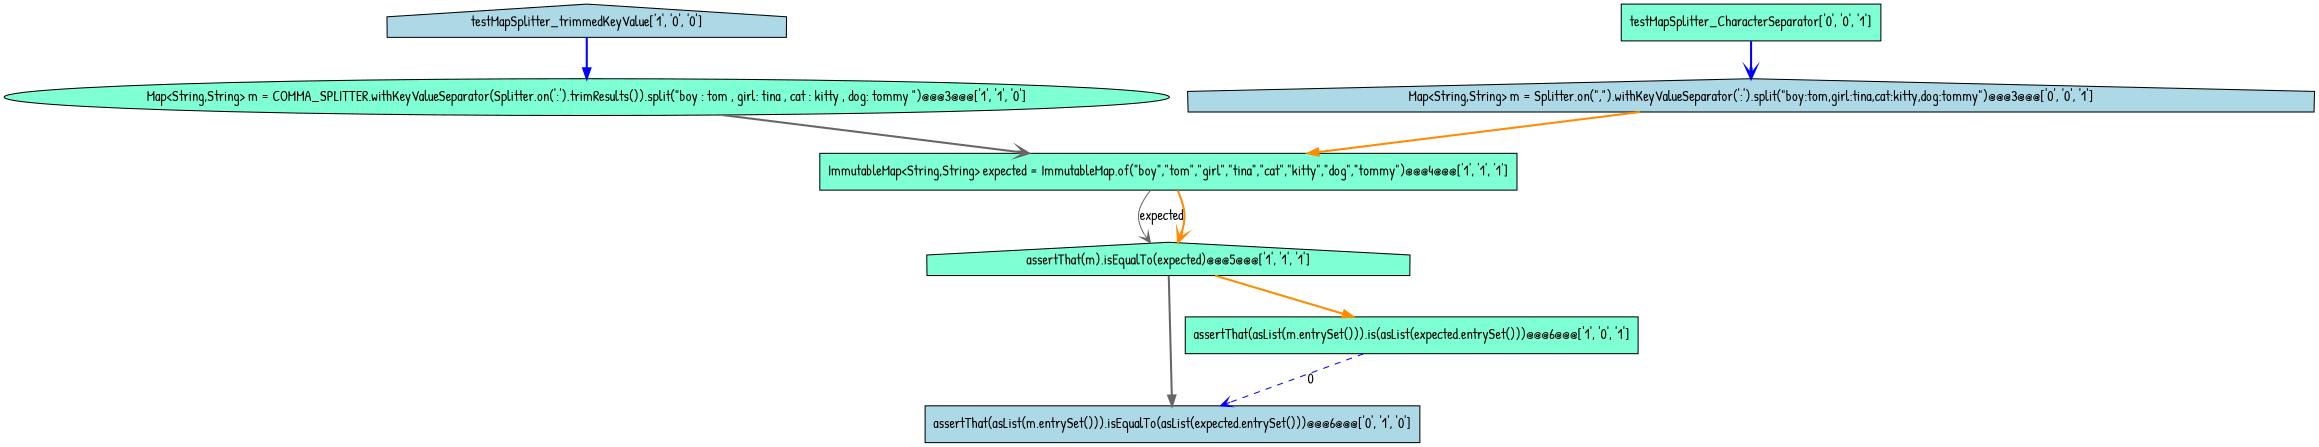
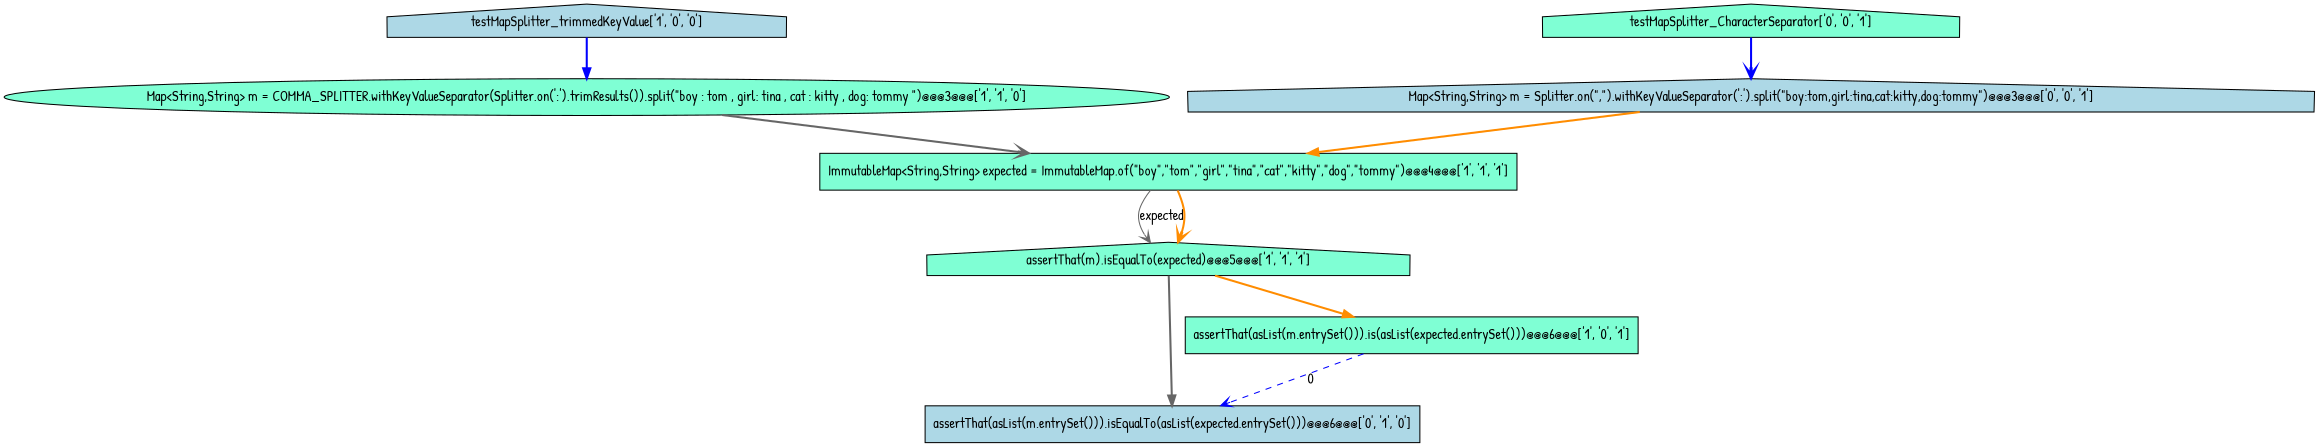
node "testMapSplitter_CharacterSeparator['0', '0', '1']": shape box -> house
